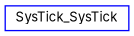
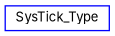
node "SysTick_SysTick": label "SysTick_SysTick" -> "SysTick_Type"
